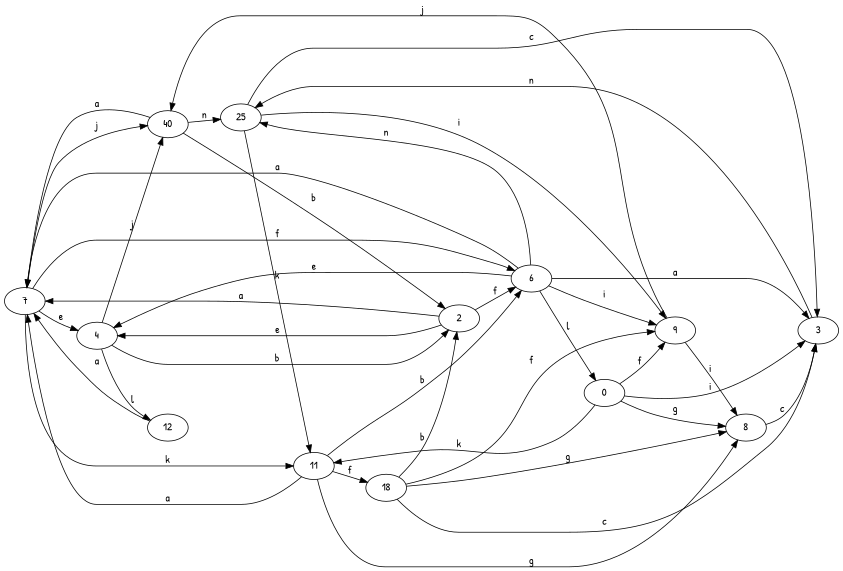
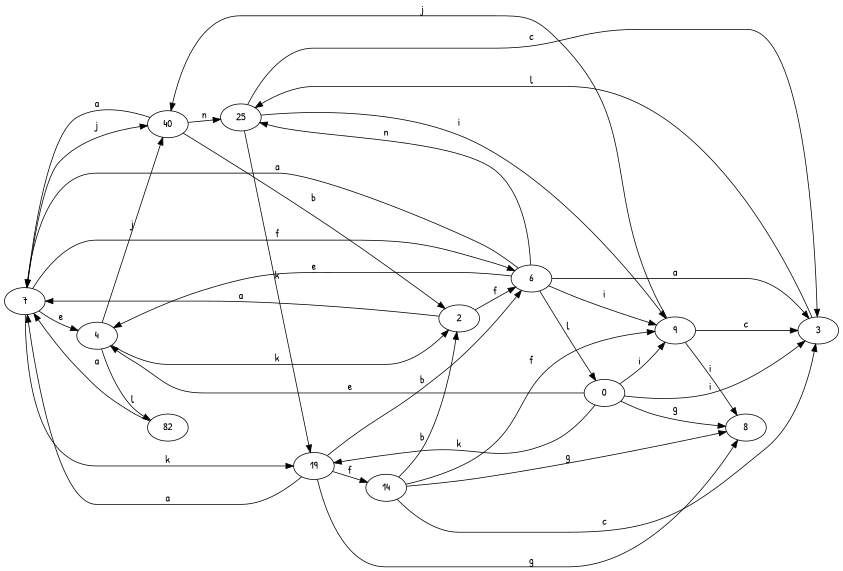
edge "3" -> "25": label "n" -> "l"
edge "2" -> "4": now "0" -> "4"
edge "4" -> "2": label "b" -> "k"
edge "0" -> "9": label "f" -> "i"
edge "8" -> "3": now "9" -> "3"
node "12": label "12" -> "82"
node "11": label "11" -> "19"
node "18": label "18" -> "14"
